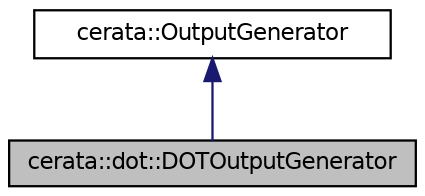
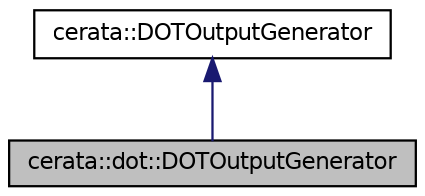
node "cerata::OutputGenerator": label "cerata::OutputGenerator" -> "cerata::DOTOutputGenerator"
